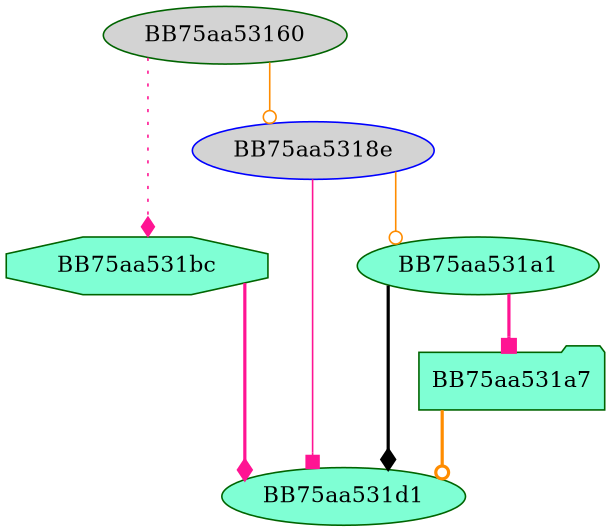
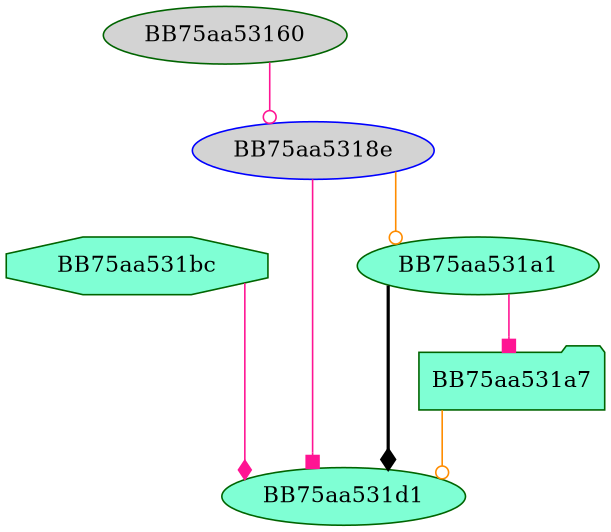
edge "BB75aa53160" -> "BB75aa5318e": color darkorange -> deeppink
edge "BB75aa53160" -> "BB75aa531bc": removed
edge "BB75aa531a1" -> "BB75aa531a7": style bold -> solid
edge "BB75aa531bc" -> "BB75aa531d1": style bold -> solid
edge "BB75aa531a7" -> "BB75aa531d1": style bold -> solid
